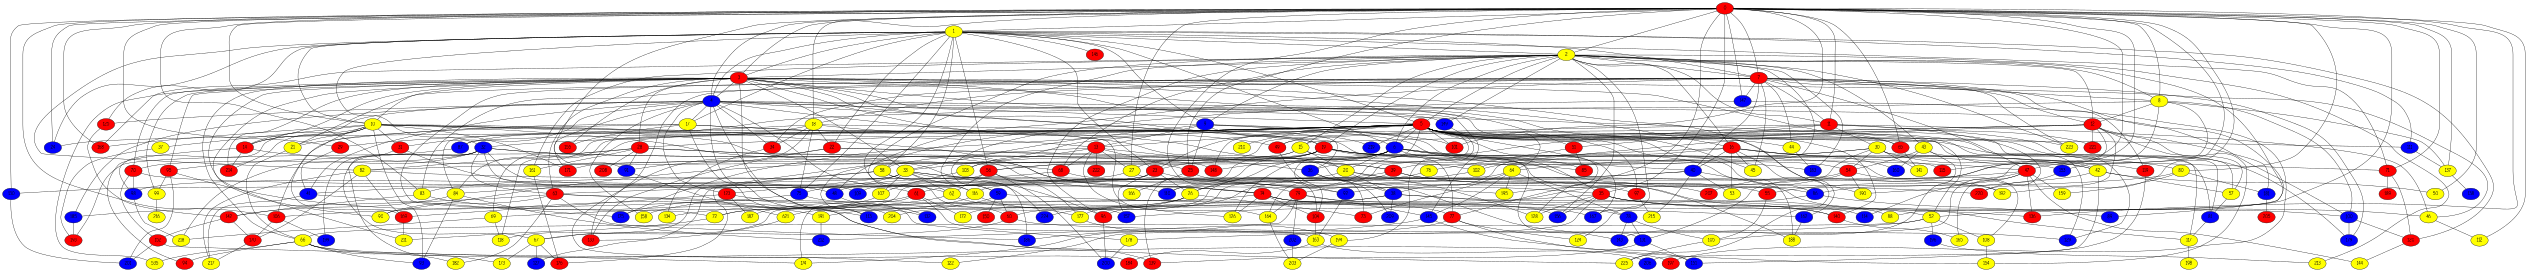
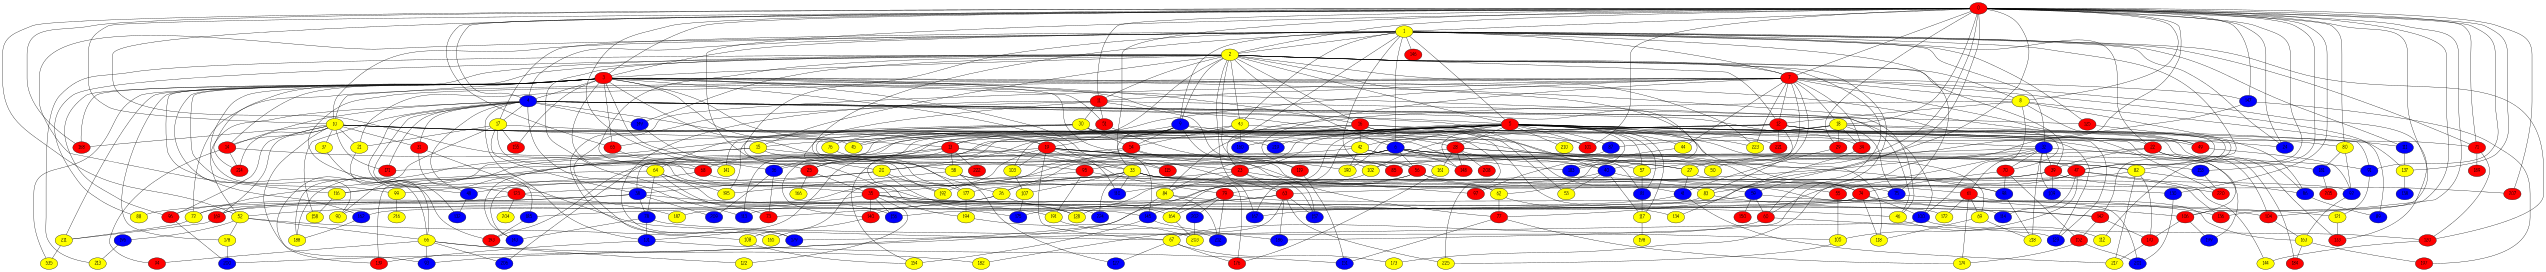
edge "1" -- "43": added
node "159": removed
edge "116" -- "177": now "1" -- "177"
edge "26" -- "204": removed
node "621": label "621" -> "121"
node "126": removed
node "215": removed
node "124": removed
edge "66" -- "535": now "211" -- "535"
